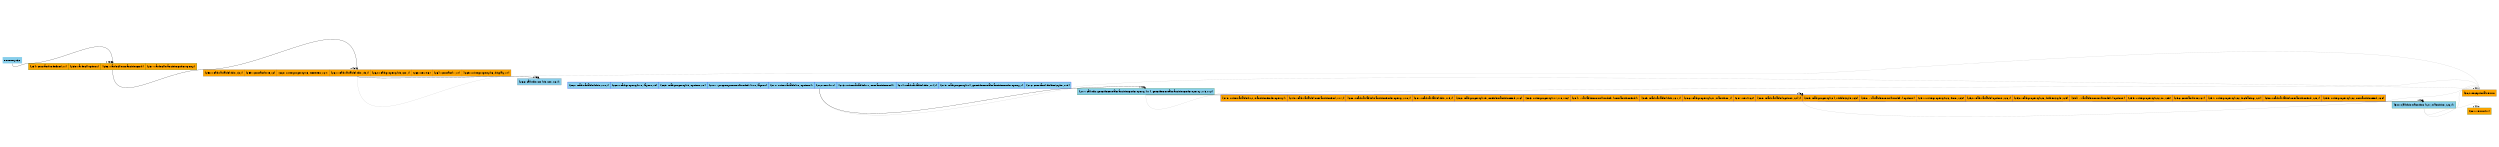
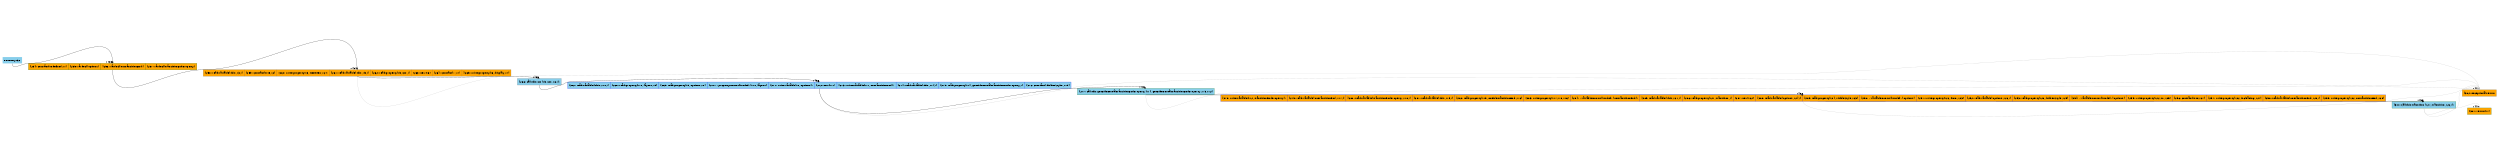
edge "4266: call-this.css [v5,'css',v6,-]*" -> "4267: read-variable['this',v10,-]": added
